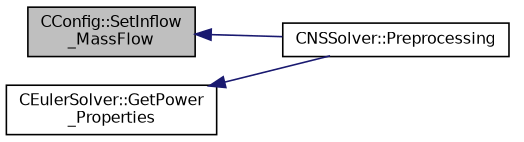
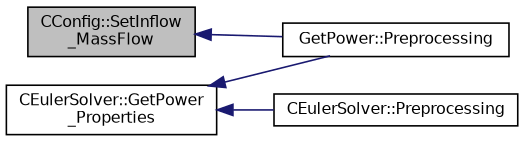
node "CNSSolver::Preprocessing": label "CNSSolver::Preprocessing" -> "GetPower::Preprocessing"
node "CEulerSolver::Preprocessing": added
